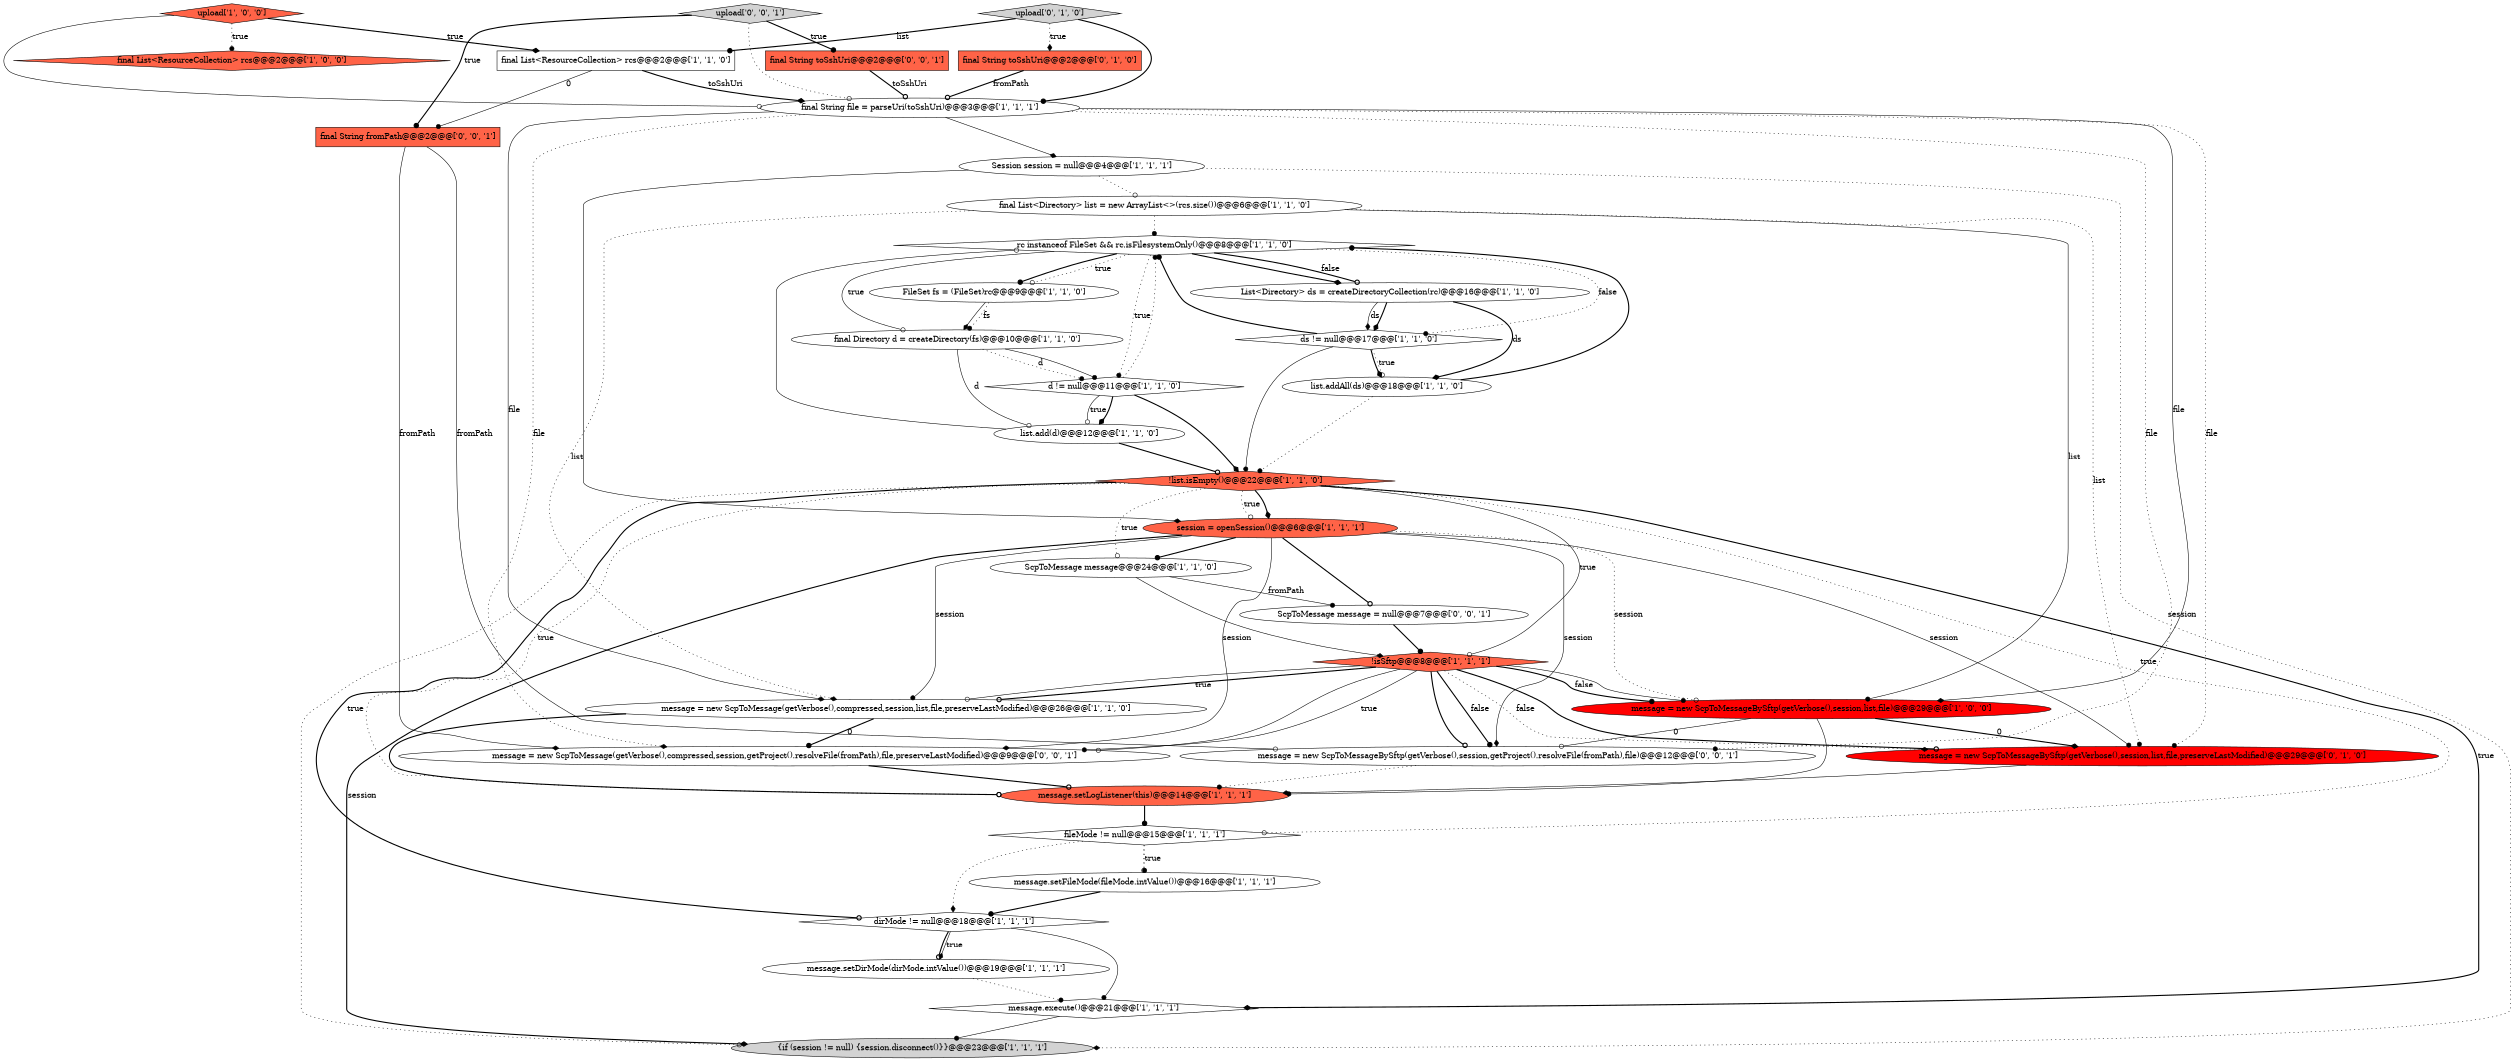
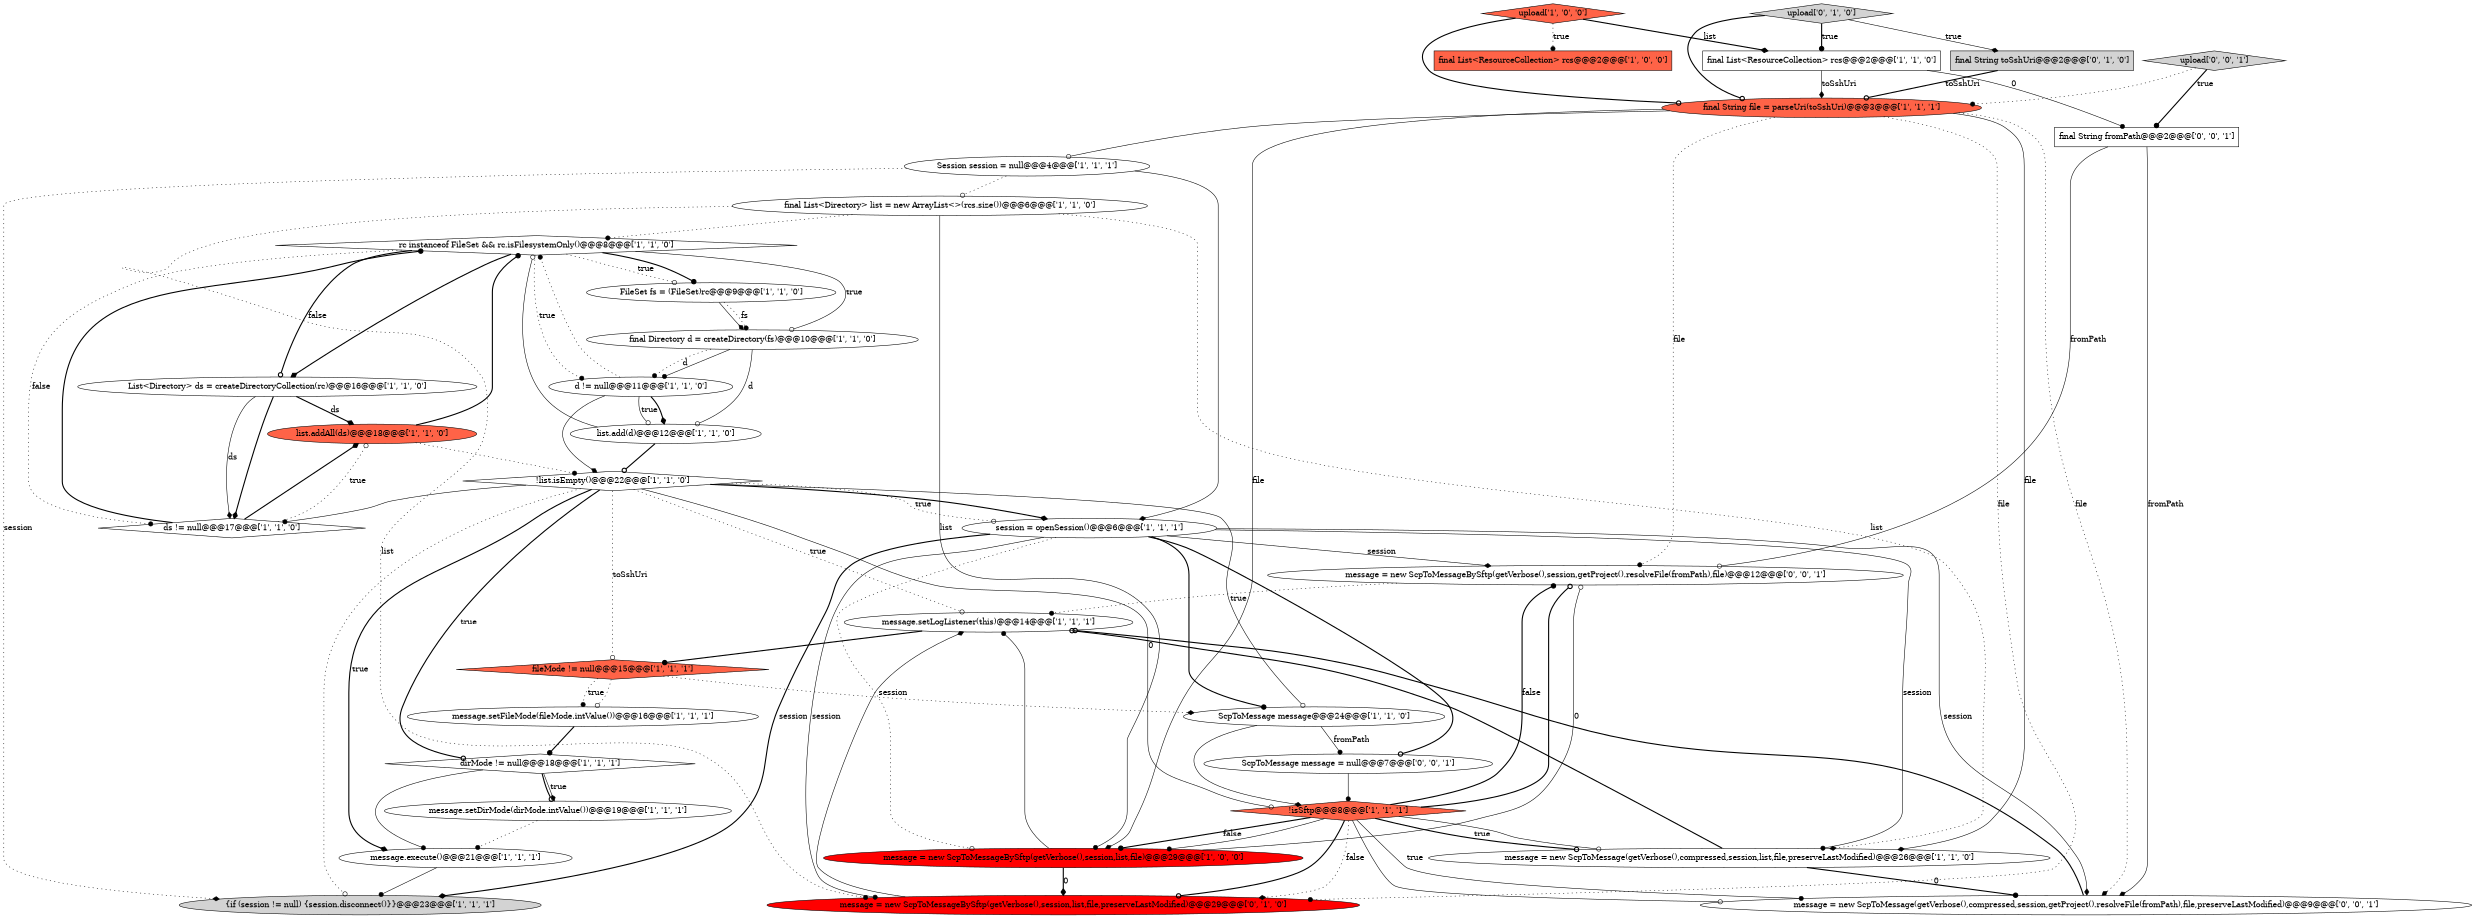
edge "upload['0', '1', '0']" -> "final String toSshUri@@@2@@@['0', '1', '0']": style dotted -> solid
edge "upload['1', '0', '0']" -> "final List<ResourceCollection> rcs@@@2@@@['1', '1', '0']": label "true" -> "list"
edge "upload['0', '1', '0']" -> "final List<ResourceCollection> rcs@@@2@@@['1', '1', '0']": label "list" -> "true"
node "final List<ResourceCollection> rcs@@@2@@@['1', '0', '0']": shape diamond -> box
node "final String toSshUri@@@2@@@['0', '0', '1']": removed
node "final String toSshUri@@@2@@@['0', '1', '0']": fillcolor tomato -> lightgray
edge "upload['0', '1', '0']" -> "final String file = parseUri(toSshUri)@@@3@@@['1', '1', '1']": arrowhead dot -> odot
edge "upload['0', '0', '1']" -> "final String file = parseUri(toSshUri)@@@3@@@['1', '1', '1']": arrowhead odot -> dot
edge "final String toSshUri@@@2@@@['0', '1', '0']" -> "final String file = parseUri(toSshUri)@@@3@@@['1', '1', '1']": label "fromPath" -> "toSshUri"
edge "final List<ResourceCollection> rcs@@@2@@@['1', '1', '0']" -> "final String file = parseUri(toSshUri)@@@3@@@['1', '1', '1']": style bold -> solid
edge "upload['1', '0', '0']" -> "final String file = parseUri(toSshUri)@@@3@@@['1', '1', '1']": style solid -> bold
node "final String file = parseUri(toSshUri)@@@3@@@['1', '1', '1']": fillcolor white -> tomato
edge "final String file = parseUri(toSshUri)@@@3@@@['1', '1', '1']" -> "Session session = null@@@4@@@['1', '1', '1']": arrowhead diamond -> odot
node "final String fromPath@@@2@@@['0', '0', '1']": fillcolor tomato -> white
node "d != null@@@11@@@['1', '1', '0']": shape diamond -> ellipse
node "list.addAll(ds)@@@18@@@['1', '1', '0']": fillcolor white -> tomato
edge "ds != null@@@17@@@['1', '1', '0']" -> "!list.isEmpty()@@@22@@@['1', '1', '0']": reversed
edge "d != null@@@11@@@['1', '1', '0']" -> "!list.isEmpty()@@@22@@@['1', '1', '0']": style bold -> solid
node "!list.isEmpty()@@@22@@@['1', '1', '0']": fillcolor tomato -> white
edge "!list.isEmpty()@@@22@@@['1', '1', '0']" -> "ScpToMessage message@@@24@@@['1', '1', '0']": style dotted -> solid
node "session = openSession()@@@6@@@['1', '1', '1']": fillcolor tomato -> white
edge "!list.isEmpty()@@@22@@@['1', '1', '0']" -> "!isSftp@@@8@@@['1', '1', '1']": label "true" -> "0"
edge "ScpToMessage message = null@@@7@@@['0', '0', '1']" -> "!isSftp@@@8@@@['1', '1', '1']": style bold -> solid
edge "!list.isEmpty()@@@22@@@['1', '1', '0']" -> "fileMode != null@@@15@@@['1', '1', '1']": label "true" -> "toSshUri"
node "message.setLogListener(this)@@@14@@@['1', '1', '1']": fillcolor tomato -> white
node "fileMode != null@@@15@@@['1', '1', '1']": fillcolor white -> tomato
edge "fileMode != null@@@15@@@['1', '1', '1']" -> "dirMode != null@@@18@@@['1', '1', '1']": now "fileMode != null@@@15@@@['1', '1', '1']" -> "ScpToMessage message@@@24@@@['1', '1', '0']"
node "message.execute()@@@21@@@['1', '1', '1']": shape diamond -> ellipse
